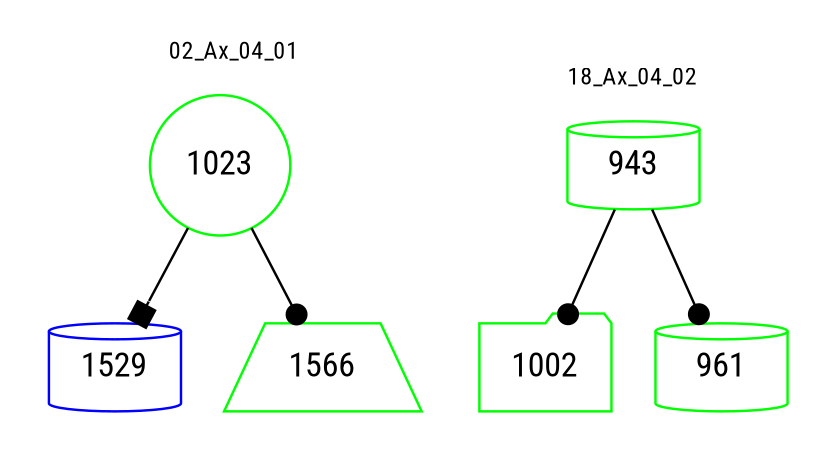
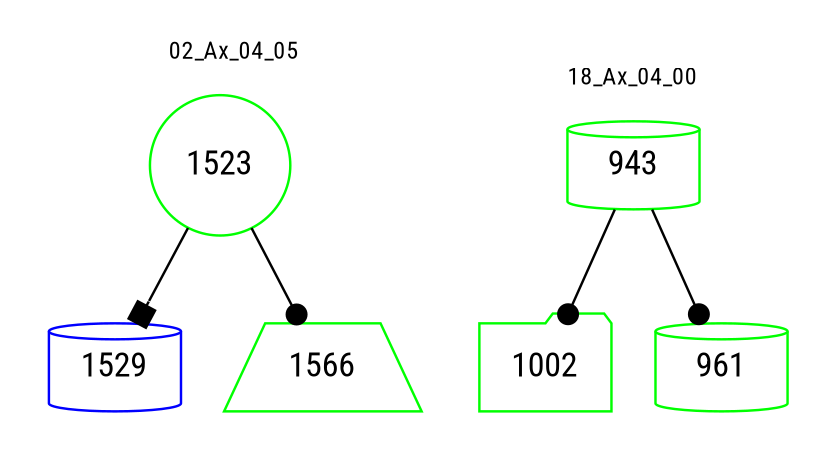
cluster "02_Ax_04_01": label "02_Ax_04_01" -> "02_Ax_04_05"
cluster "18_Ax_04_02": label "18_Ax_04_02" -> "18_Ax_04_00"
node "1023": label "1023" -> "1523"
